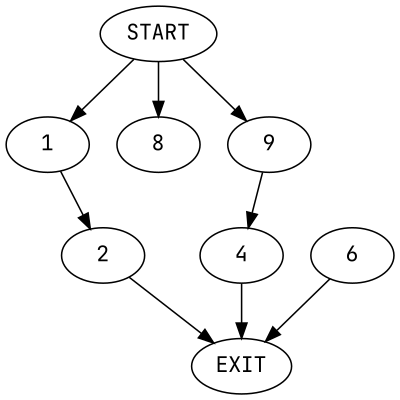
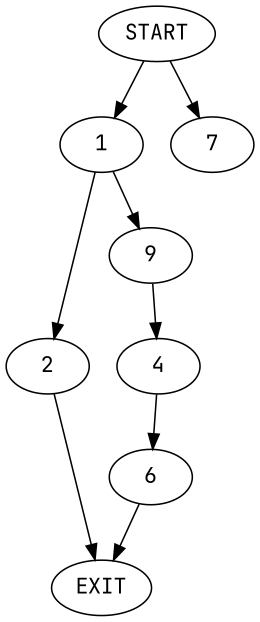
edge "START" -> "9": now "1" -> "9"
node "8": label "8" -> "7"
edge "4" -> "EXIT": now "4" -> "6"
